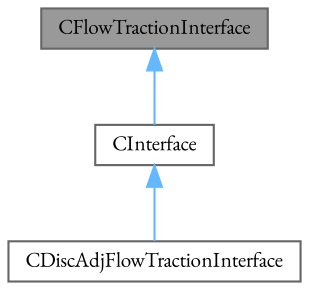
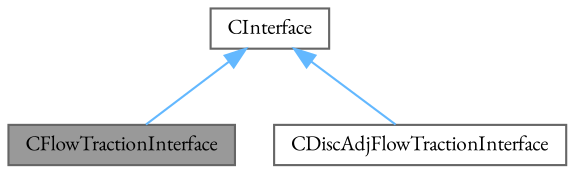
edge "CInterface" -> "CFlowTractionInterface": reversed
